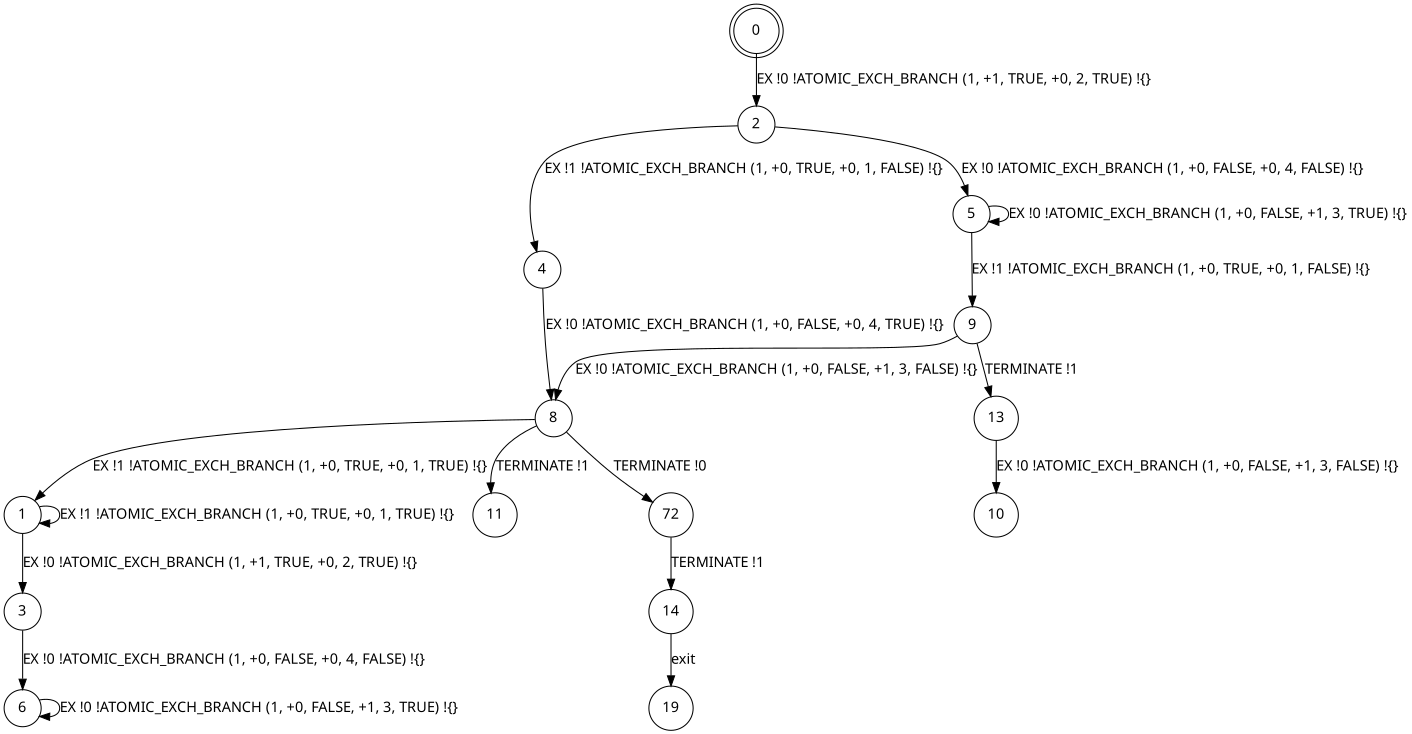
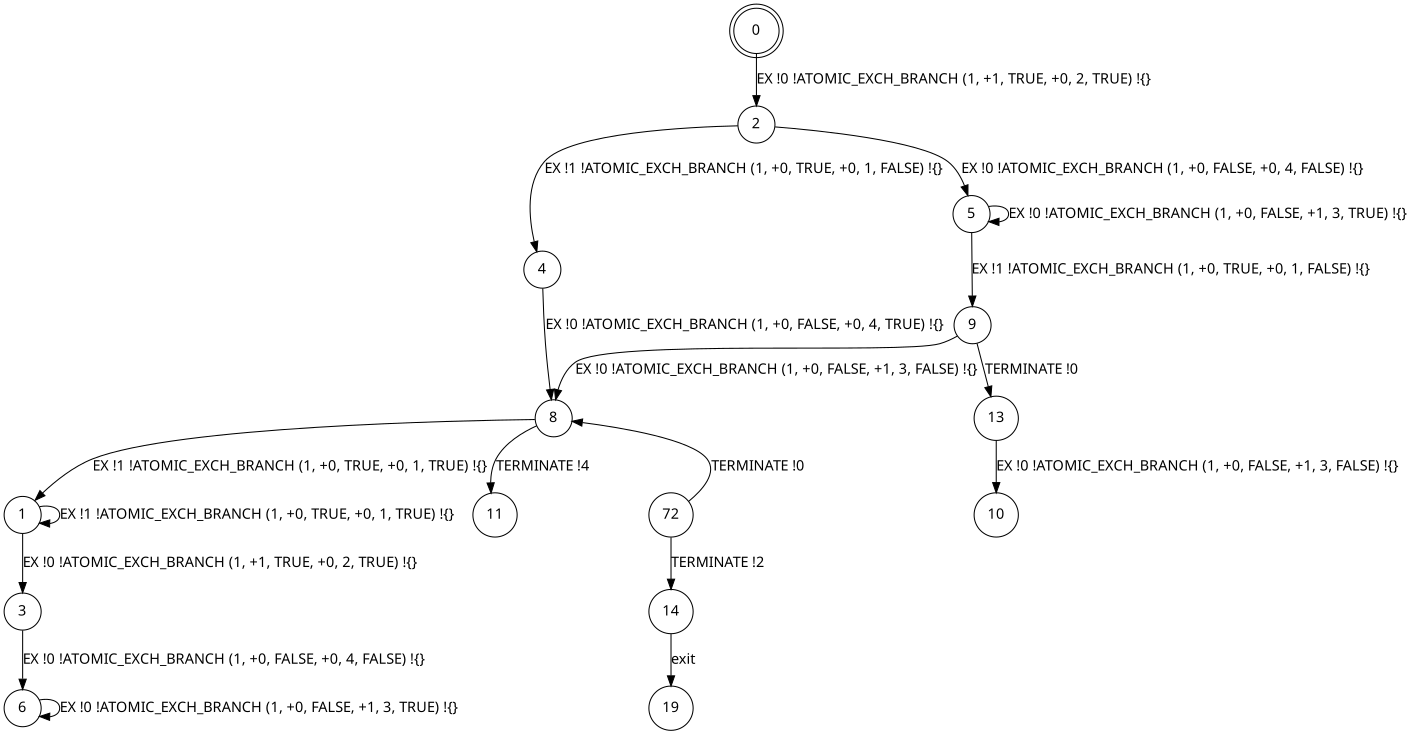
edge "9" -> "13": label "TERMINATE !1" -> "TERMINATE !0"
edge "8" -> "72": reversed
edge "8" -> "11": label "TERMINATE !1" -> "TERMINATE !4"
edge "72" -> "14": label "TERMINATE !1" -> "TERMINATE !2"
